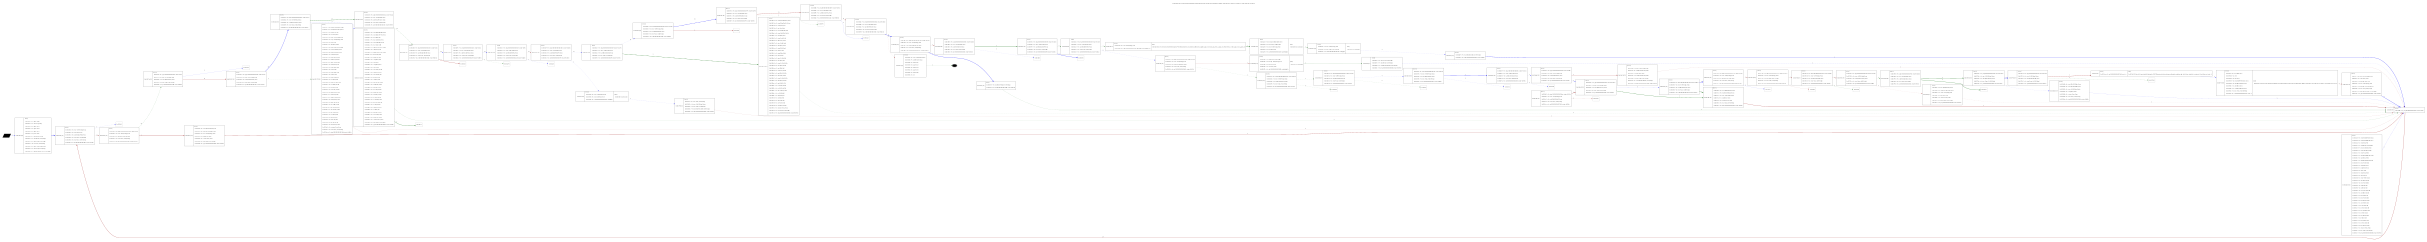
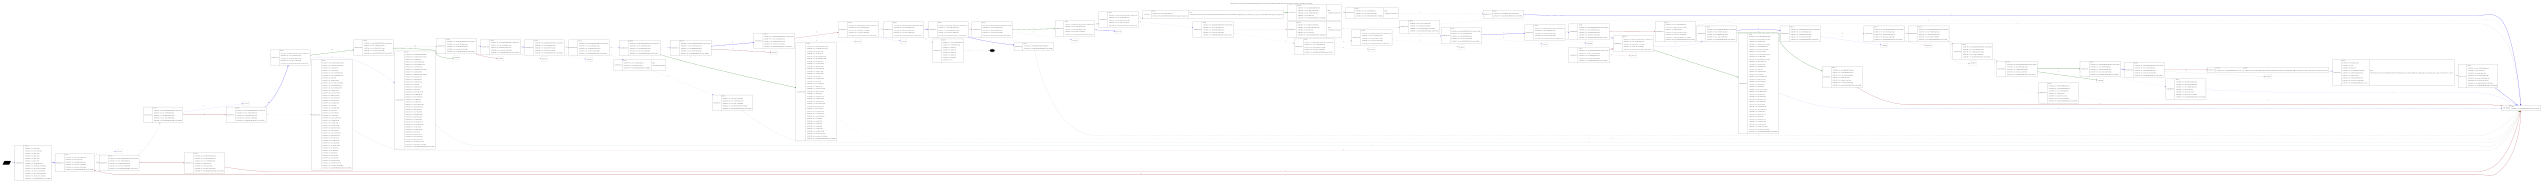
edge "0x4016d2 [25]" -> "0x4017bd [27]": now "0x4016d2 [25]" -> "0x401ea0 [151]"
edge "0x401e10 [144]" -> "0x401da7": now "0x4014c5 [25]" -> "0x401da7"
